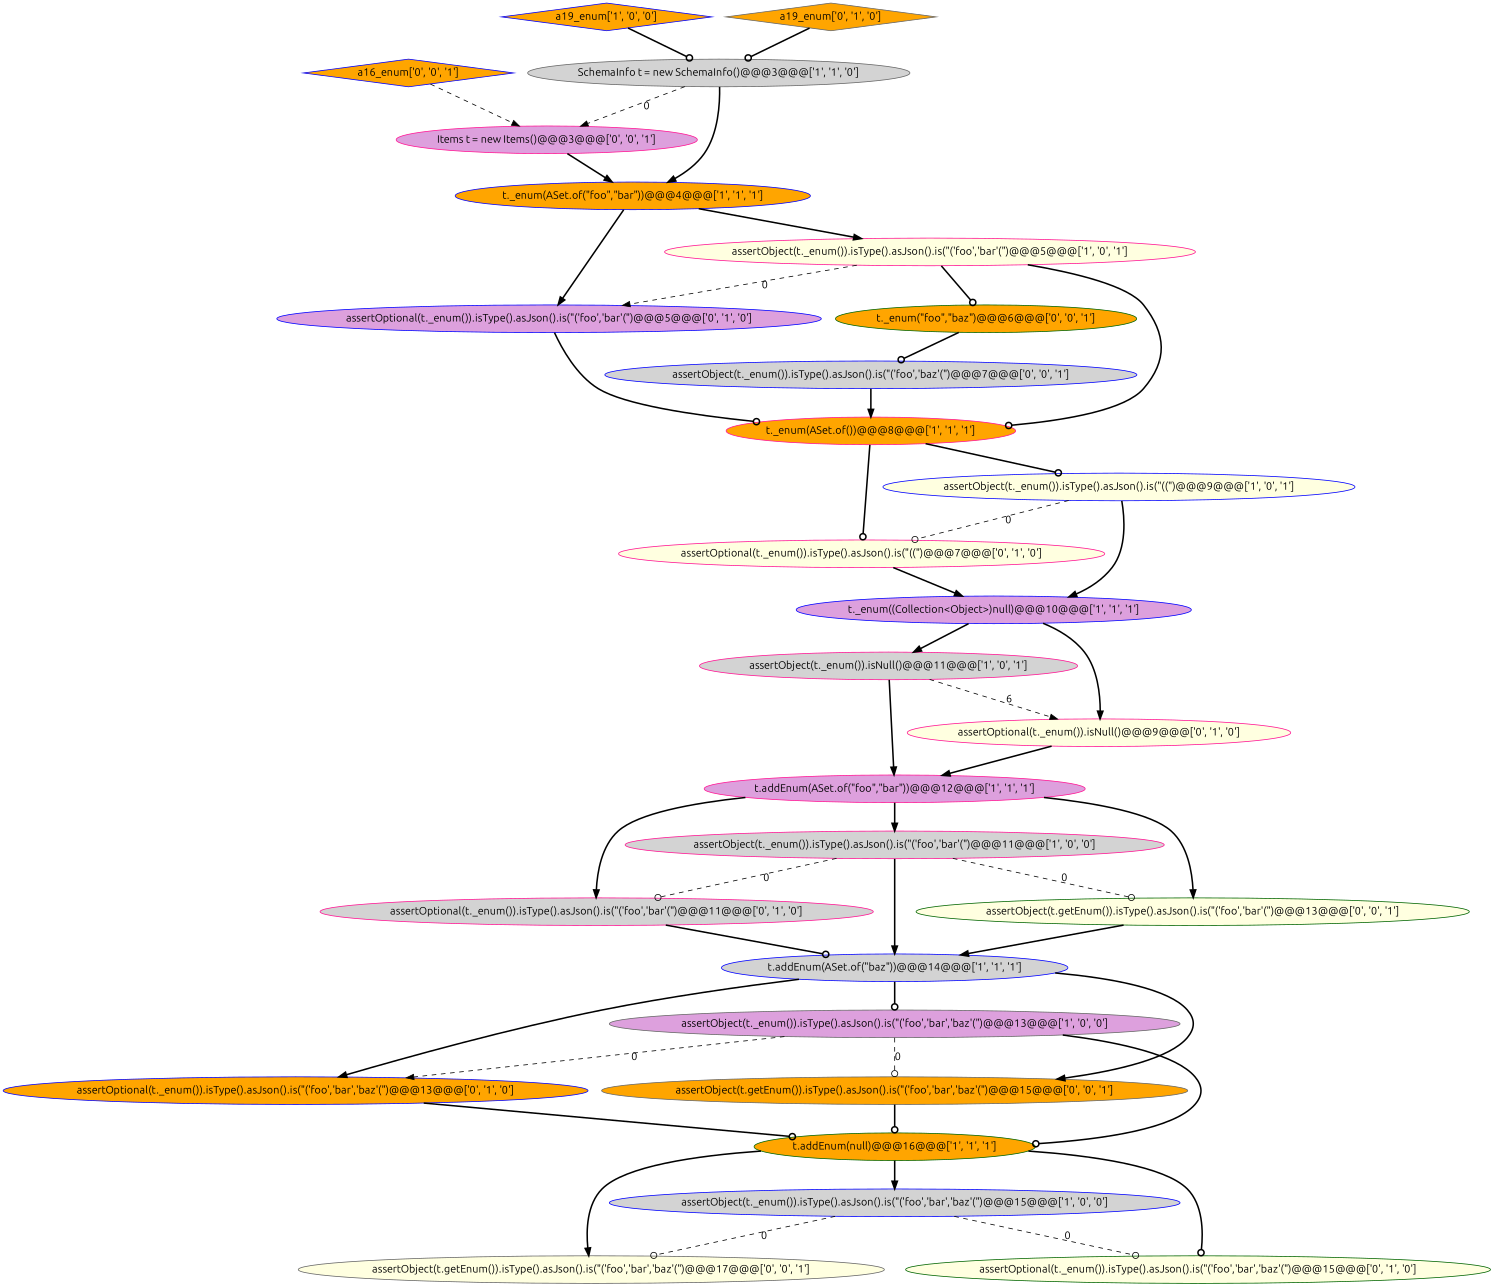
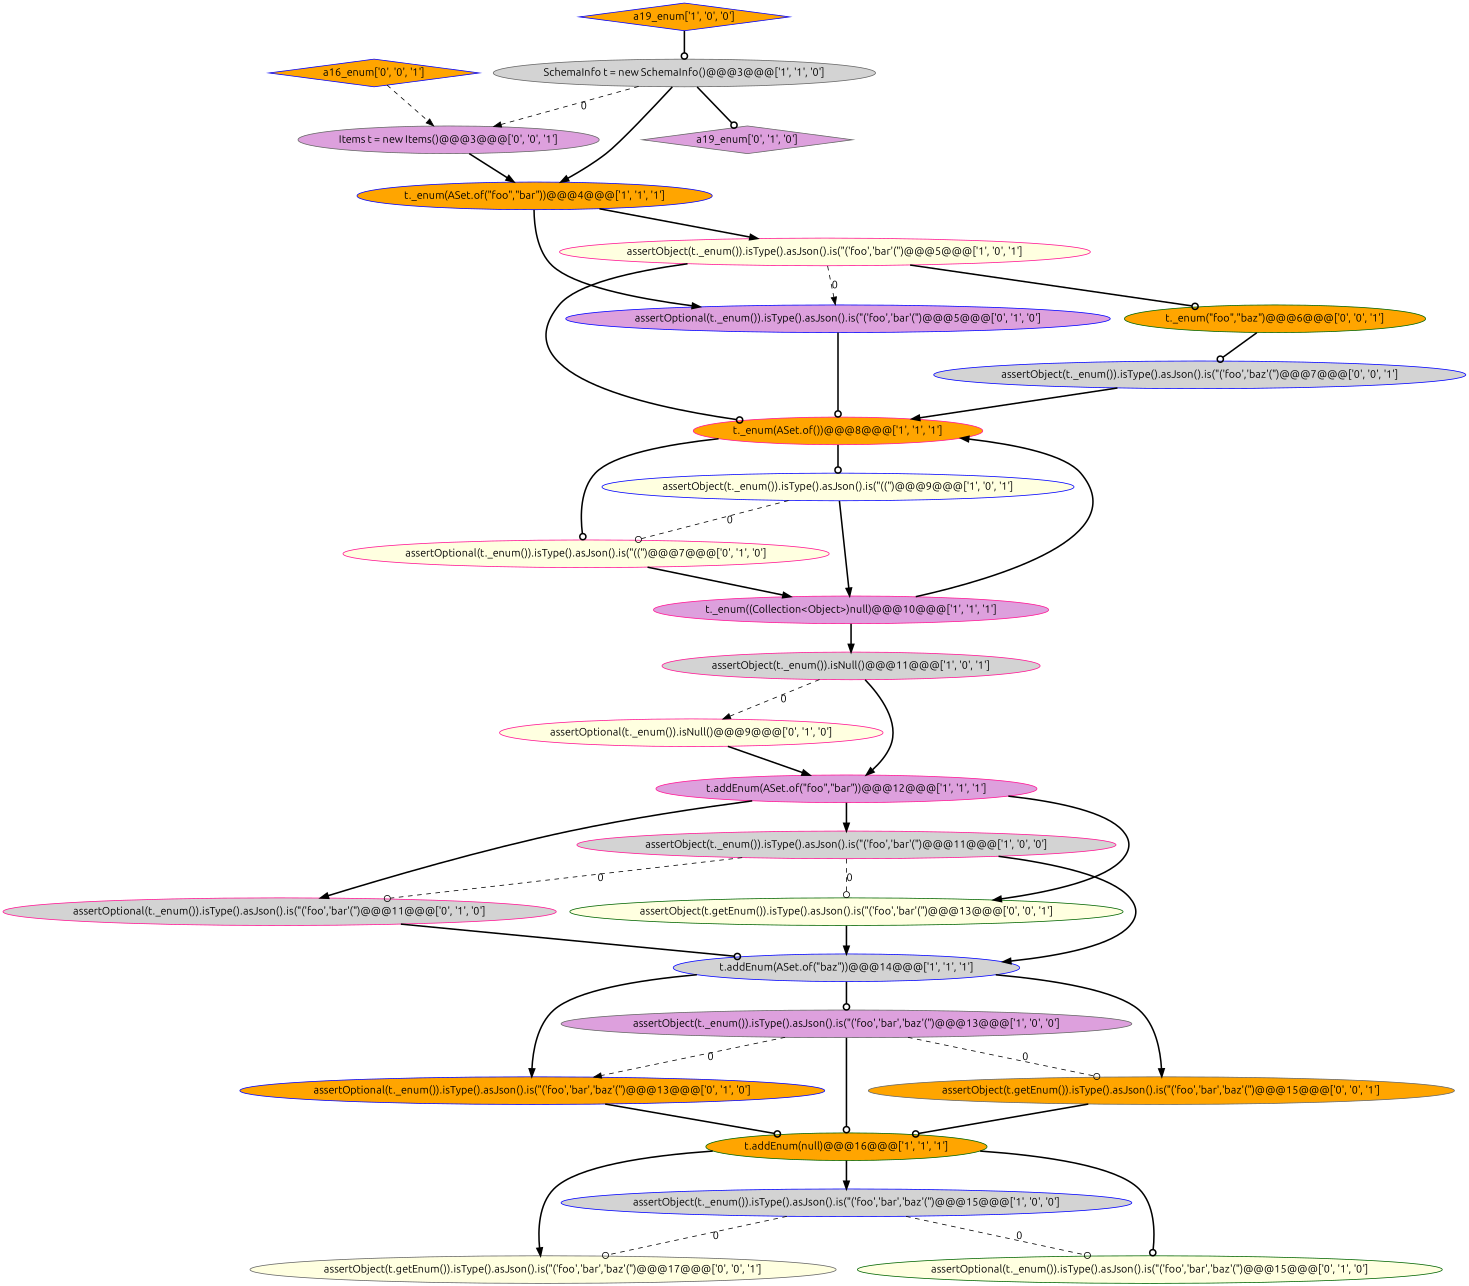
node "a19_enum['0', '1', '0']": fillcolor orange -> plum
edge "a19_enum['0', '1', '0']" -> "SchemaInfo t = new SchemaInfo()@@@3@@@['1', '1', '0']": reversed
node "Items t = new Items()@@@3@@@['0', '0', '1']": color deeppink -> gray40
node "t._enum((Collection<Object>)null)@@@10@@@['1', '1', '1']": color blue -> deeppink
edge "t._enum((Collection<Object>)null)@@@10@@@['1', '1', '1']" -> "assertOptional(t._enum()).isNull()@@@9@@@['0', '1', '0']": now "t._enum((Collection<Object>)null)@@@10@@@['1', '1', '1']" -> "t._enum(ASet.of())@@@8@@@['1', '1', '1']"
edge "assertObject(t._enum()).isNull()@@@11@@@['1', '0', '1']" -> "assertOptional(t._enum()).isNull()@@@9@@@['0', '1', '0']": label "6" -> "0"
